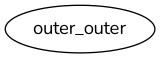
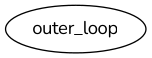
node "outer_outer": label "outer_outer" -> "outer_loop"
